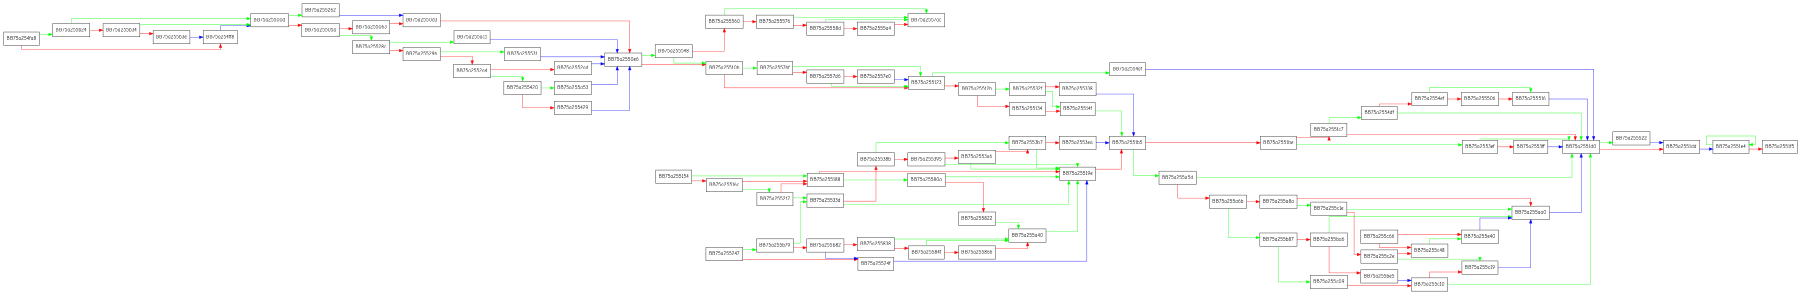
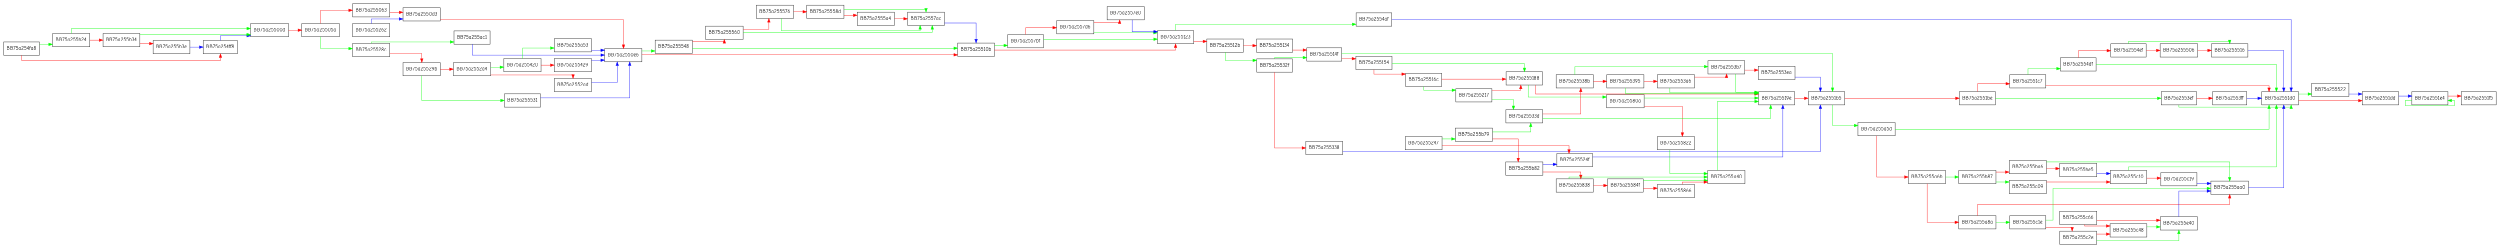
edge "BB75a25500d" -> "BB75a255262": removed
edge "BB75a2557ac" -> "BB75a25510b": added
edge "BB75a25514f" -> "BB75a255154": added
edge "BB75a255c2e" -> "BB75a255c19": now "BB75a255c2e" -> "BB75a255e40"
